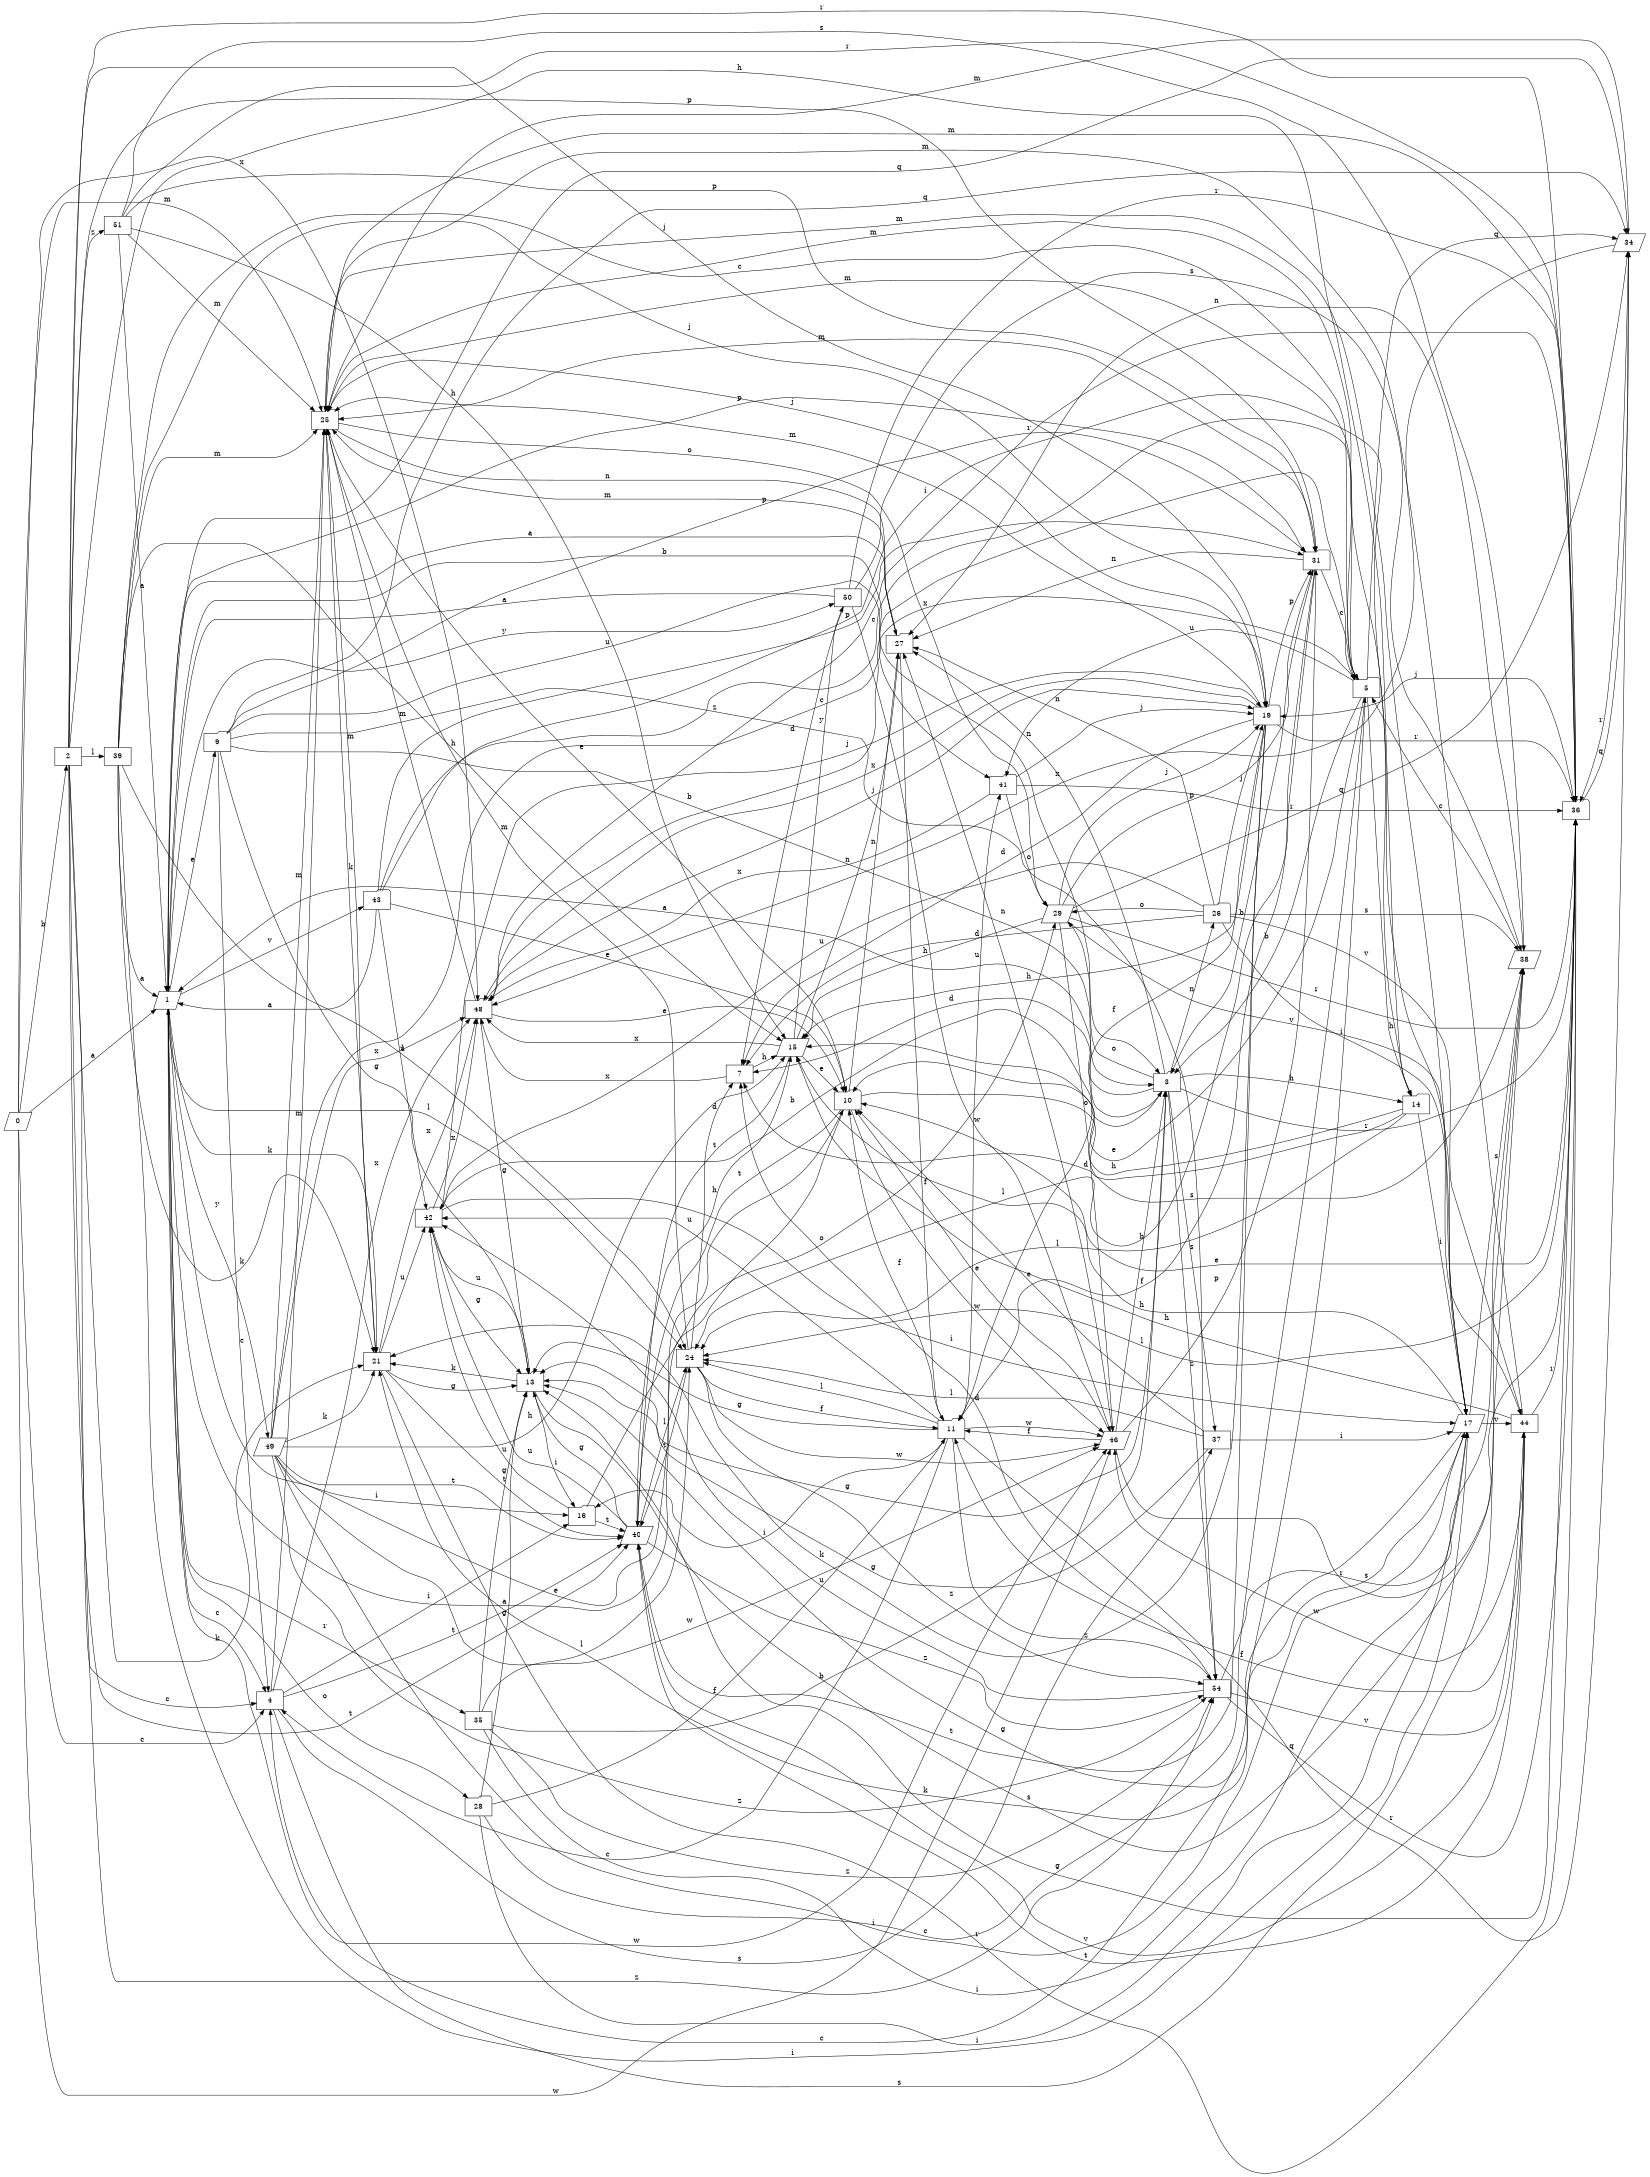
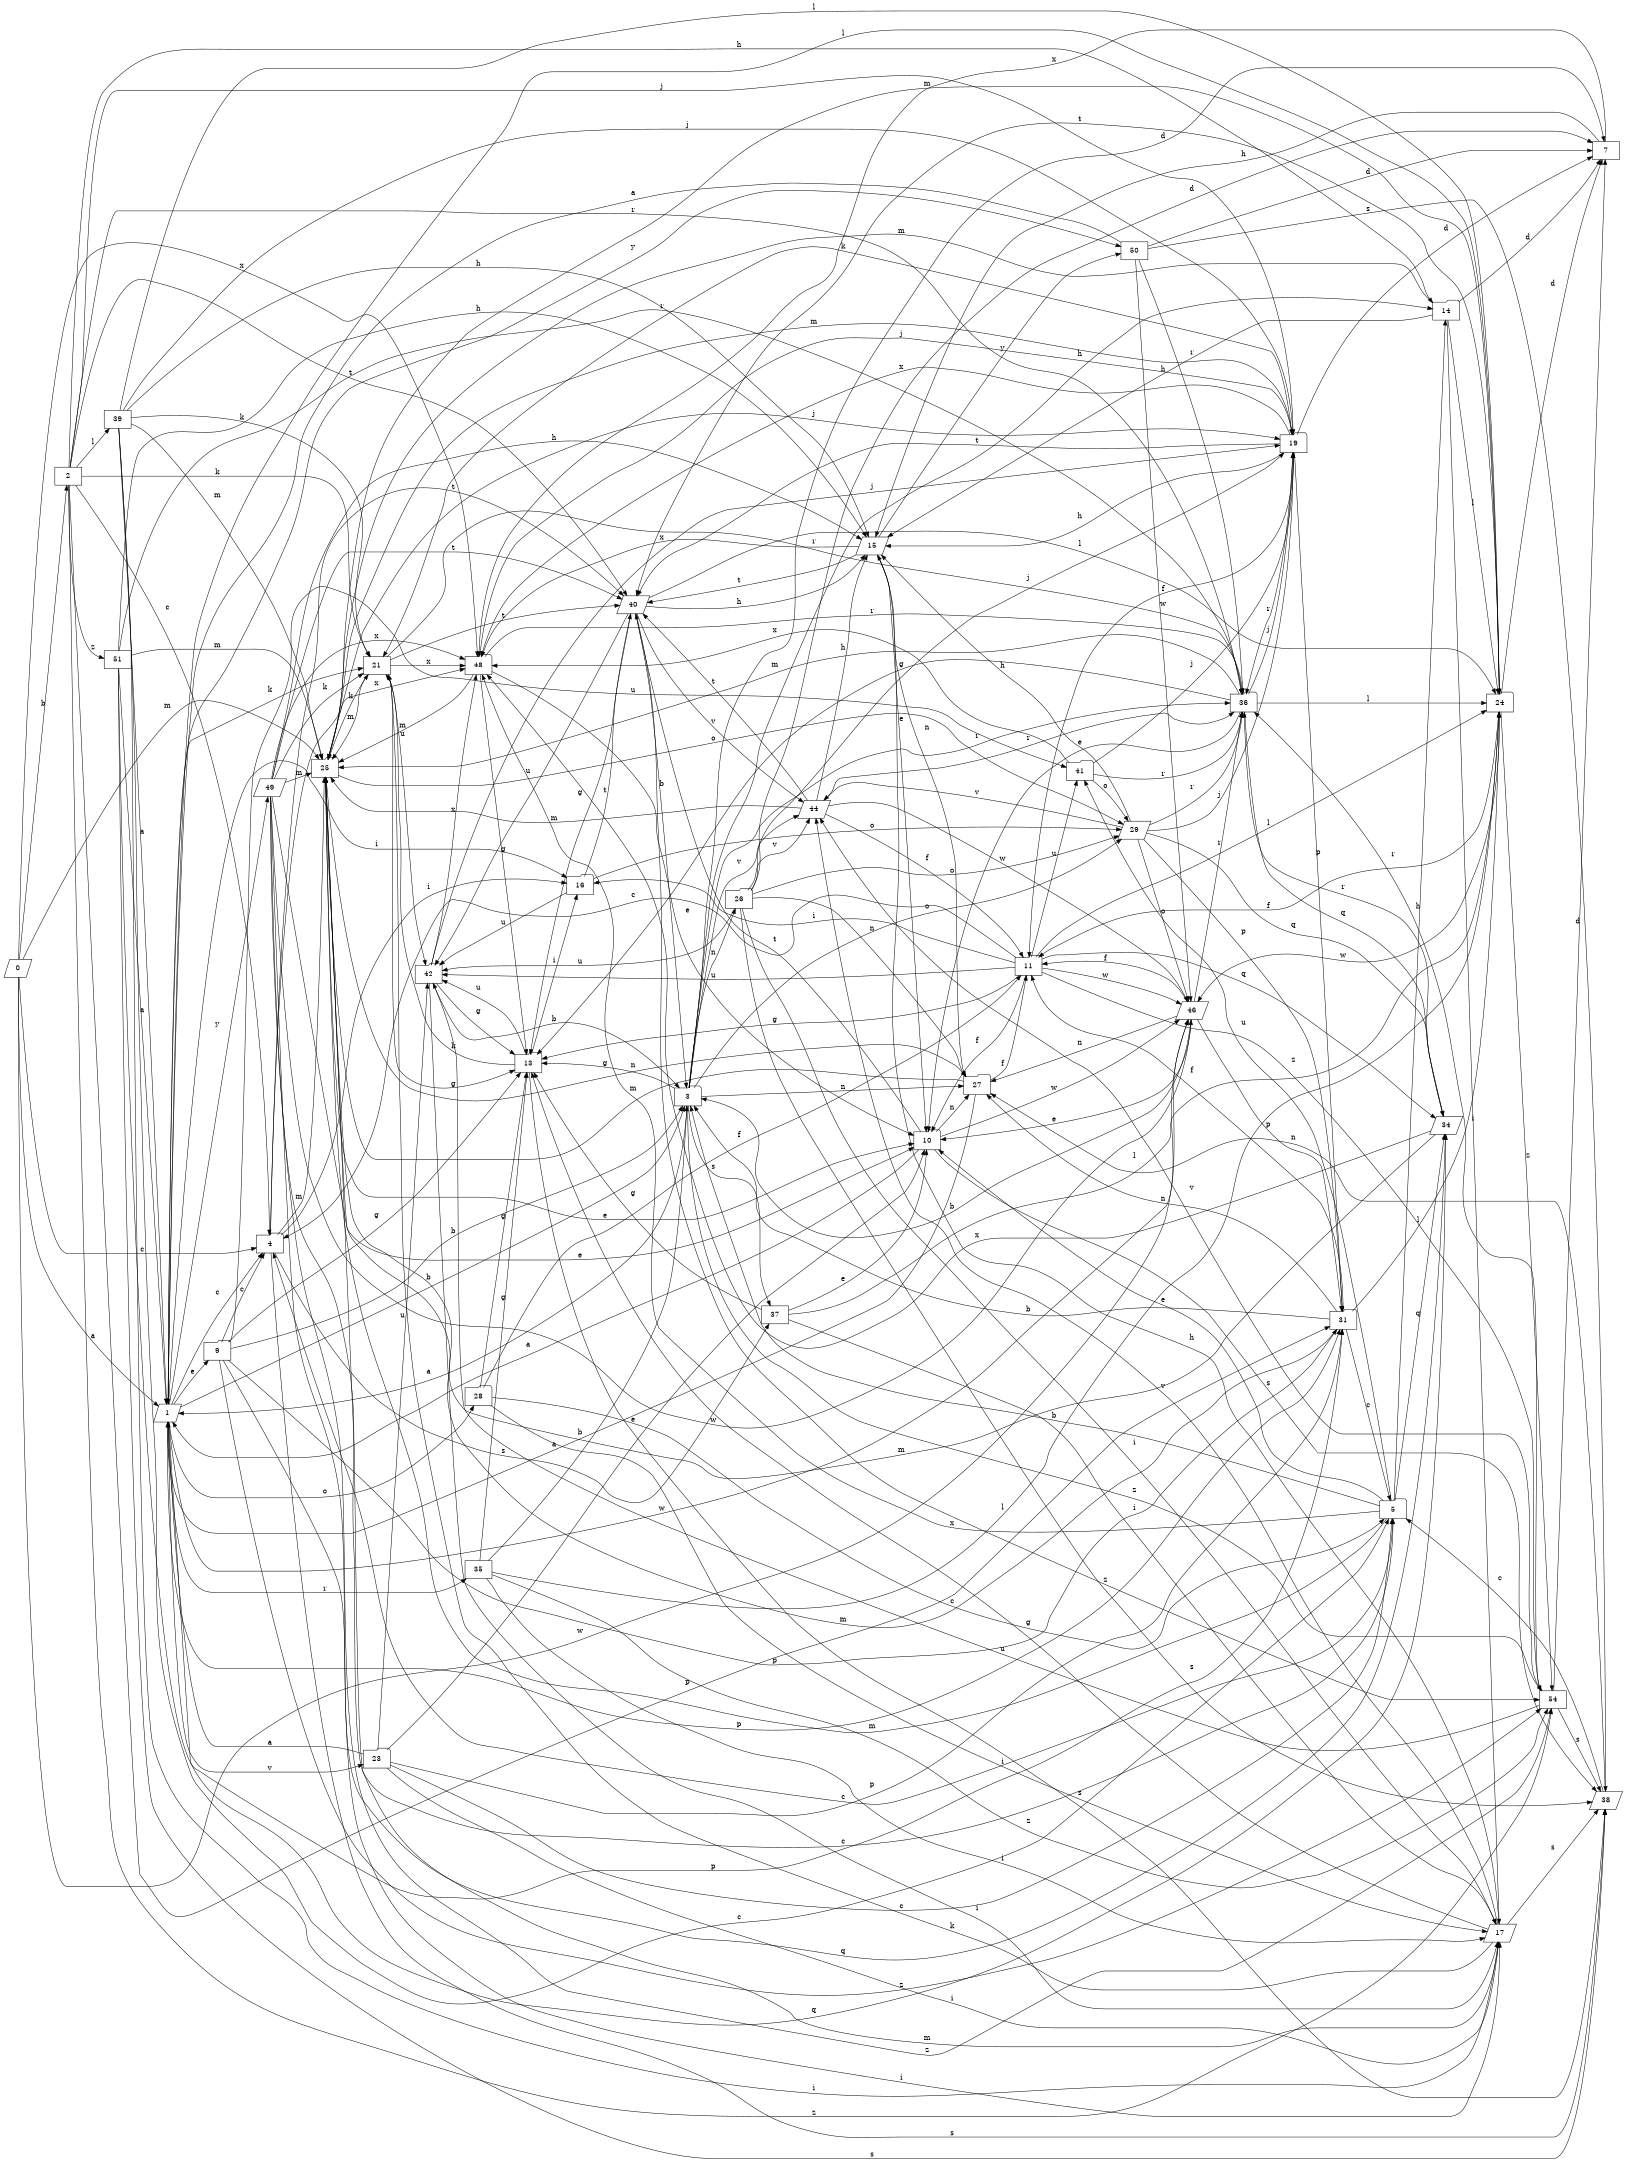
edge "40" -> "3": added, label "b"
node "43": label "43" -> "23"
edge "3" -> "44": added, label "v"
node "44": shape box -> parallelogram
